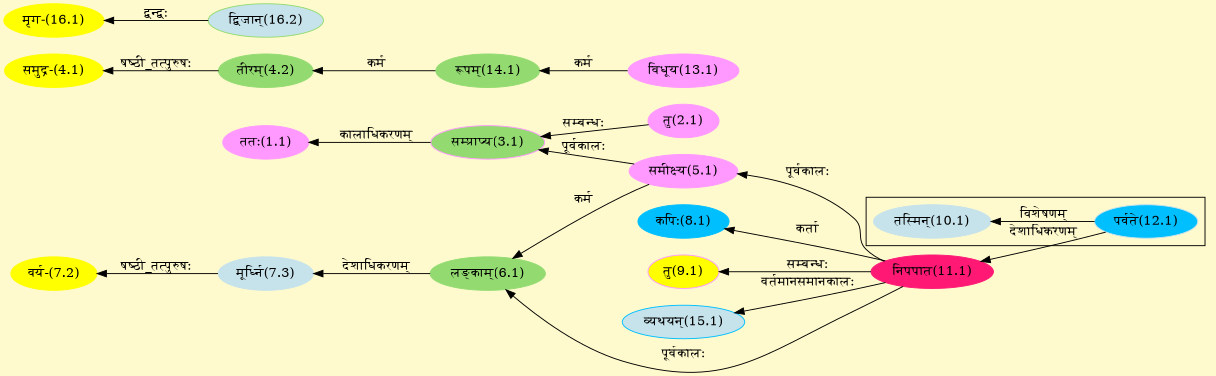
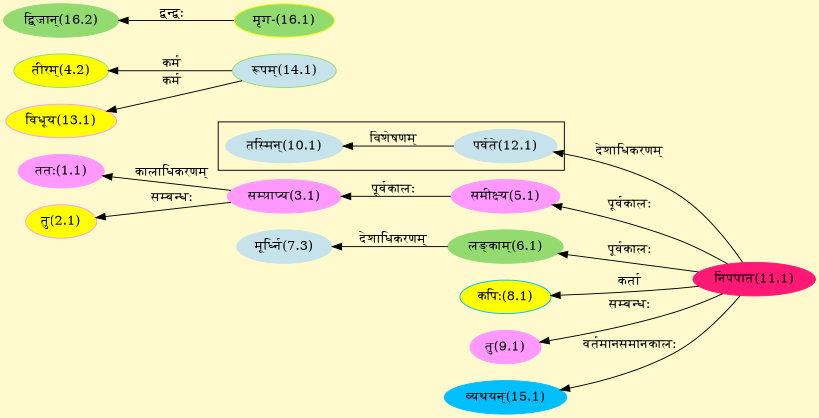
node "मृग-(16.1)": fillcolor #ffff00 -> #93db70
edge "द्विजान्(16.2)" -> "मृग-(16.1)": reversed
node "द्विजान्(16.2)": fillcolor #c6e2eb -> #93db70
node "समुद्र-(4.1)": removed
node "तीरम्(4.2)": fillcolor #93db70 -> #ffff00
node "रूपम्(14.1)": fillcolor #93db70 -> #c6e2eb
edge "विधूय(13.1)" -> "रूपम्(14.1)": reversed
node "विधूय(13.1)": fillcolor #ff99ff -> #ffff00
node "तु(2.1)": fillcolor #ff99ff -> #ffff00
edge "तु(2.1)" -> "सम्प्राप्य(3.1)": reversed
node "सम्प्राप्य(3.1)": fillcolor #93db70 -> #ff99ff
edge "समीक्ष्य(5.1)" -> "लङ्काम्(6.1)": removed, label "कर्म"
node "कपिः(8.1)": fillcolor #00bfff -> #ffff00
node "पर्वते(12.1)": fillcolor #00bfff -> #c6e2eb
edge "पर्वते(12.1)" -> "निपपात(11.1)": reversed
node "तु(9.1)": fillcolor #ffff00 -> #ff99ff
node "वर्य-(7.2)": removed
node "व्यथयन्(15.1)": fillcolor #c6e2eb -> #00bfff
